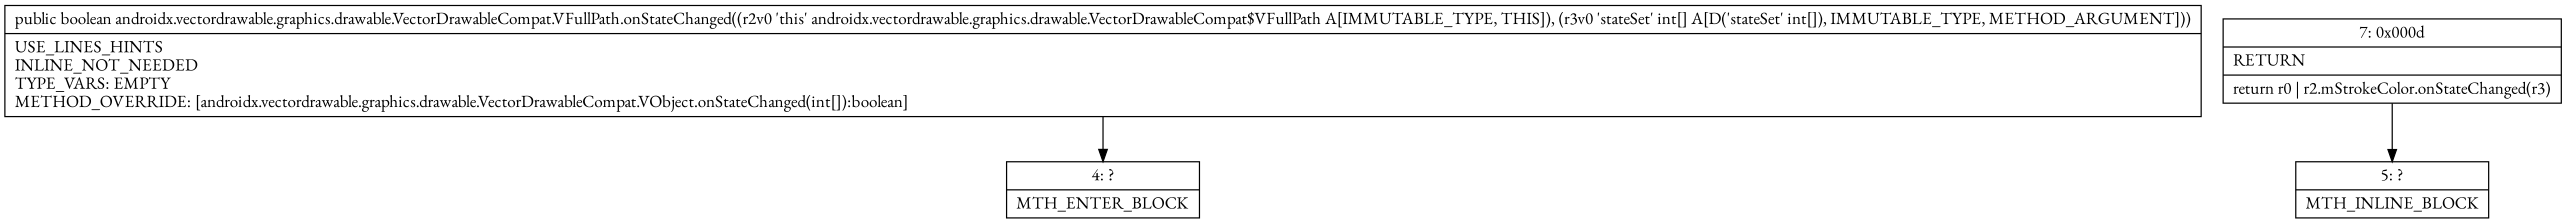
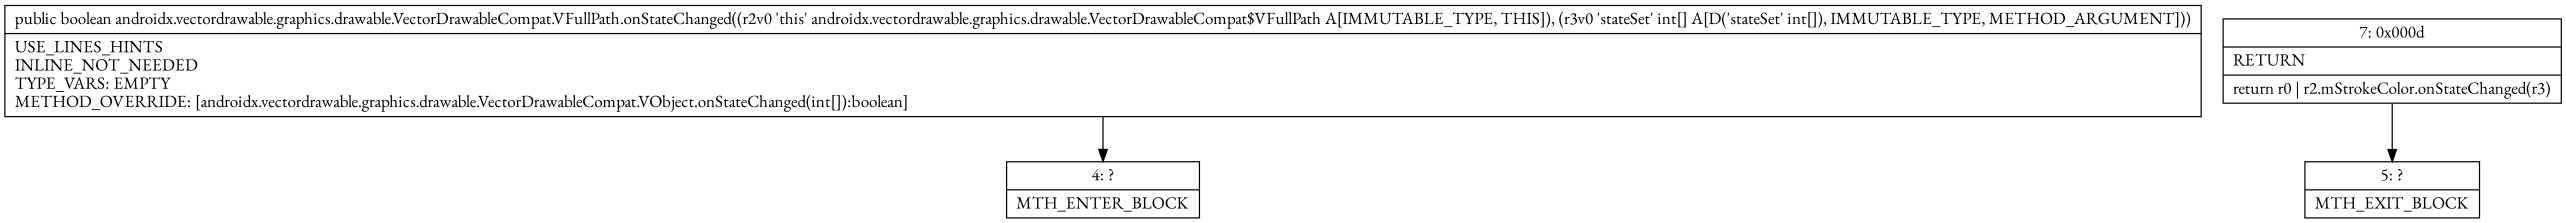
node "5: ?": text "MTH_INLINE_BLOCK" -> "MTH_EXIT_BLOCK"
